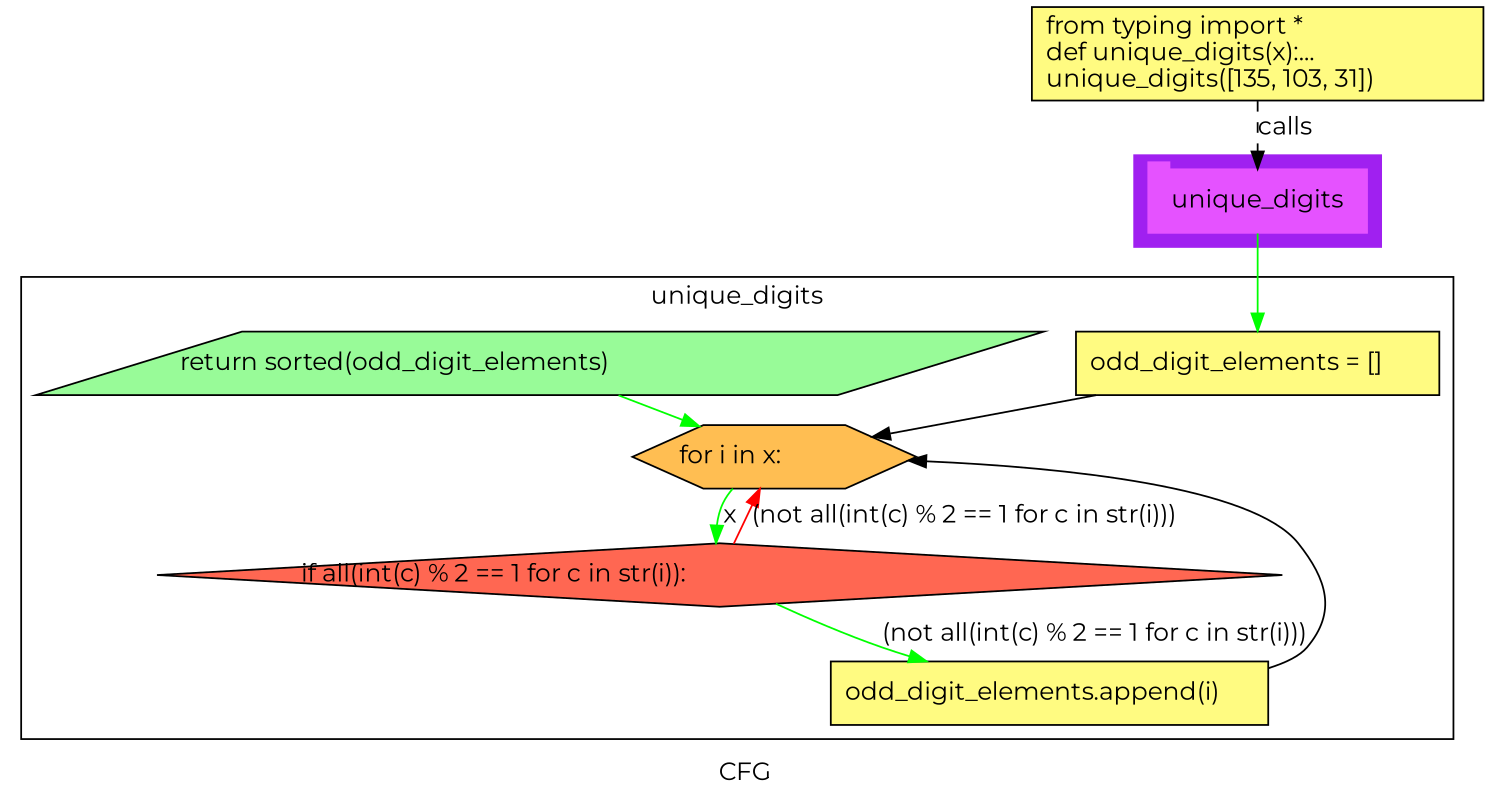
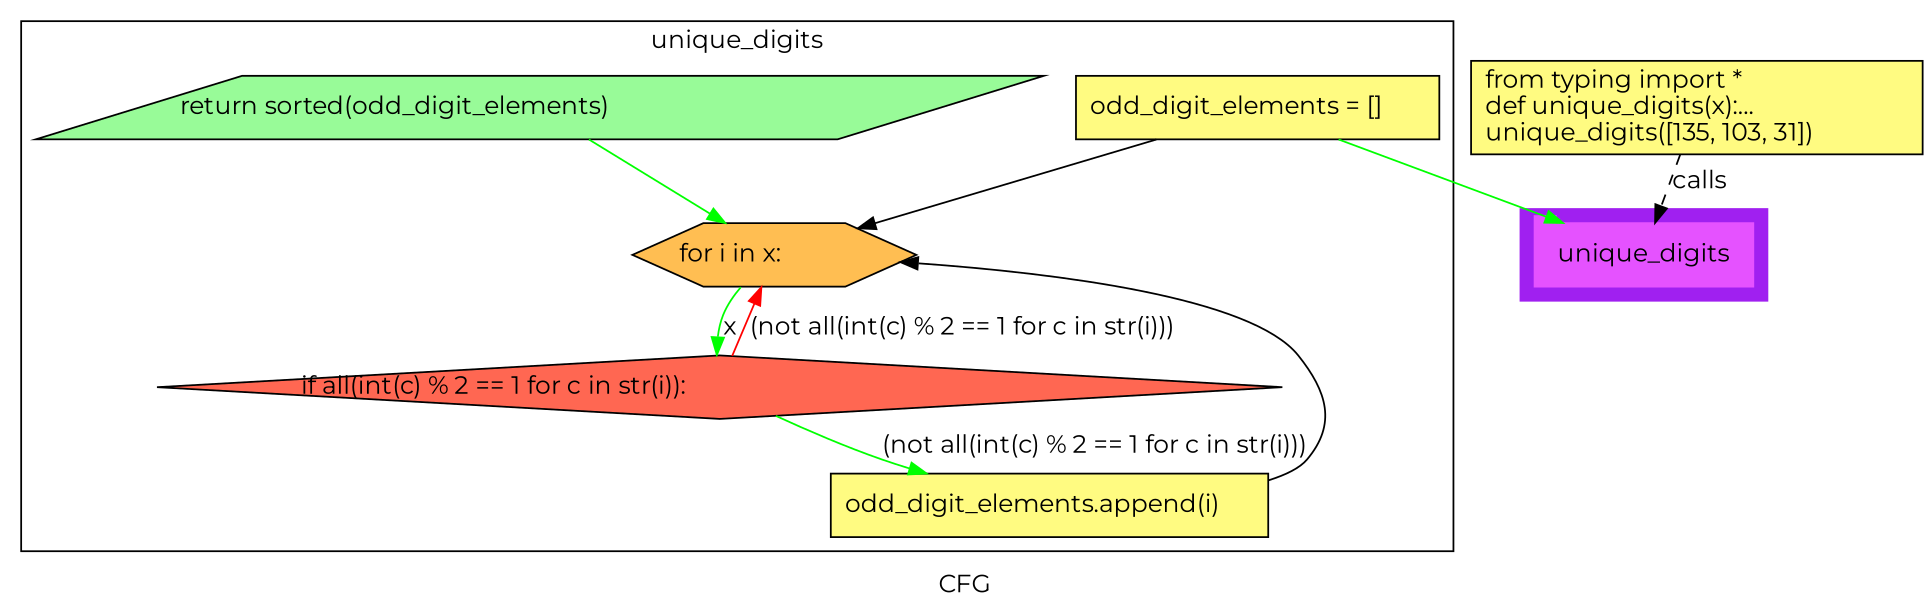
edge "unique_digits" -> "odd_digit_elements = []": reversed
